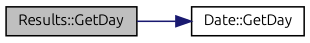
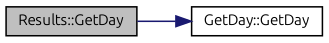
node "Date::GetDay": label "Date::GetDay" -> "GetDay::GetDay"
